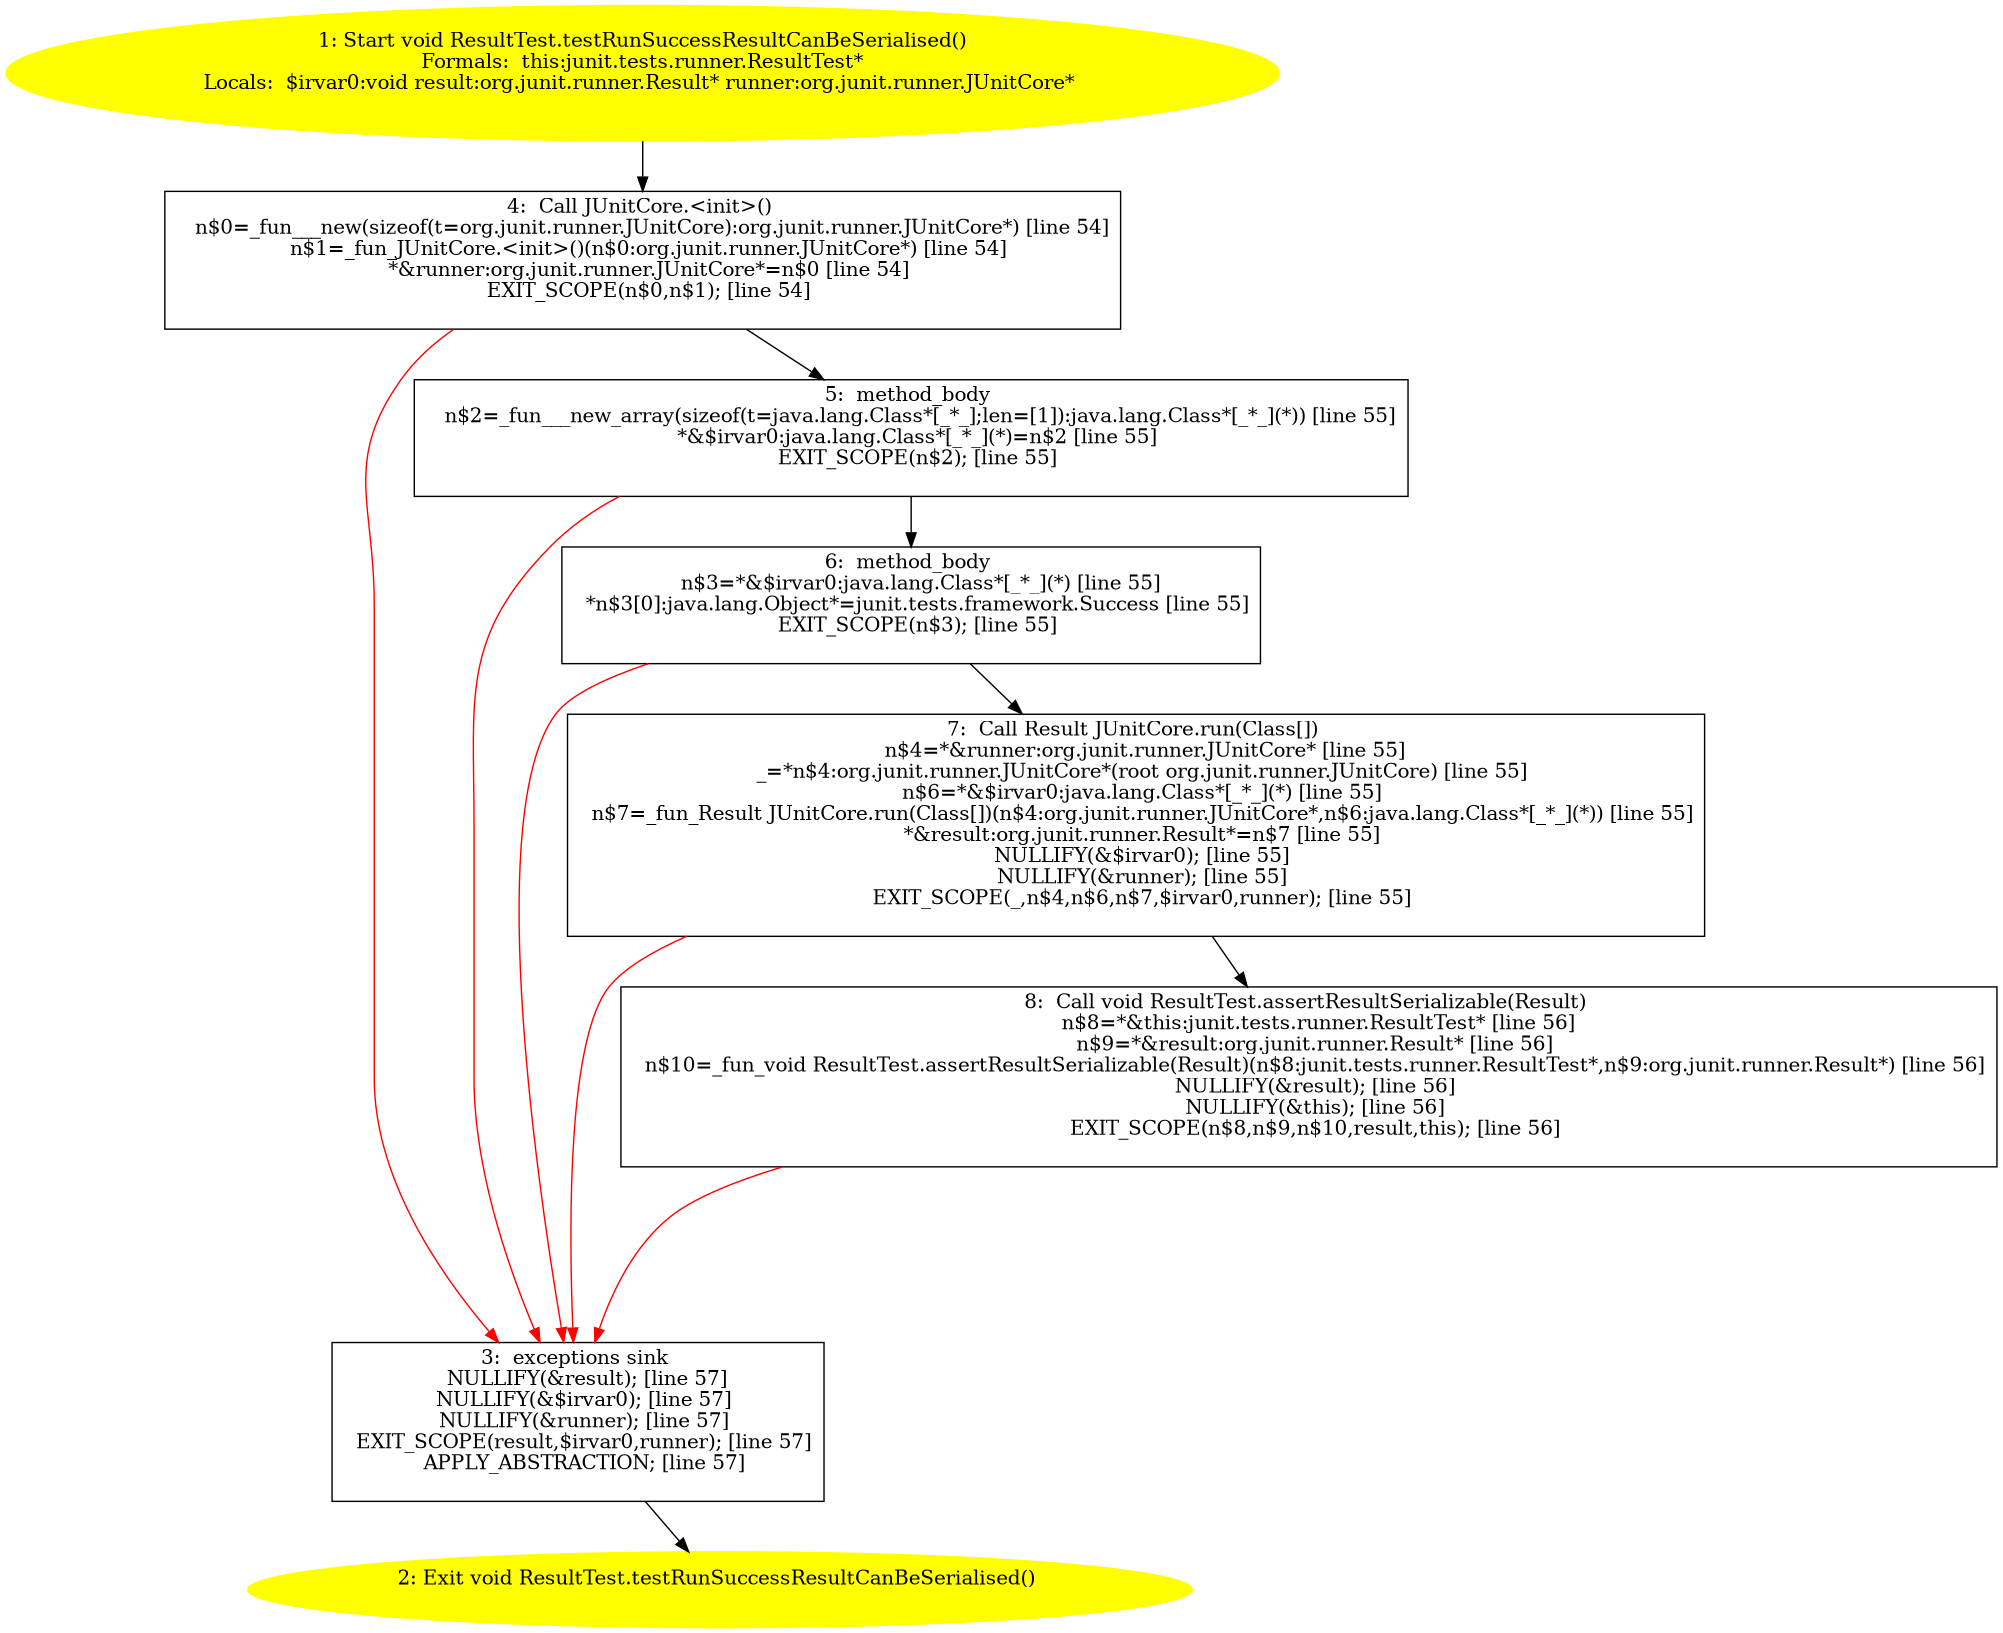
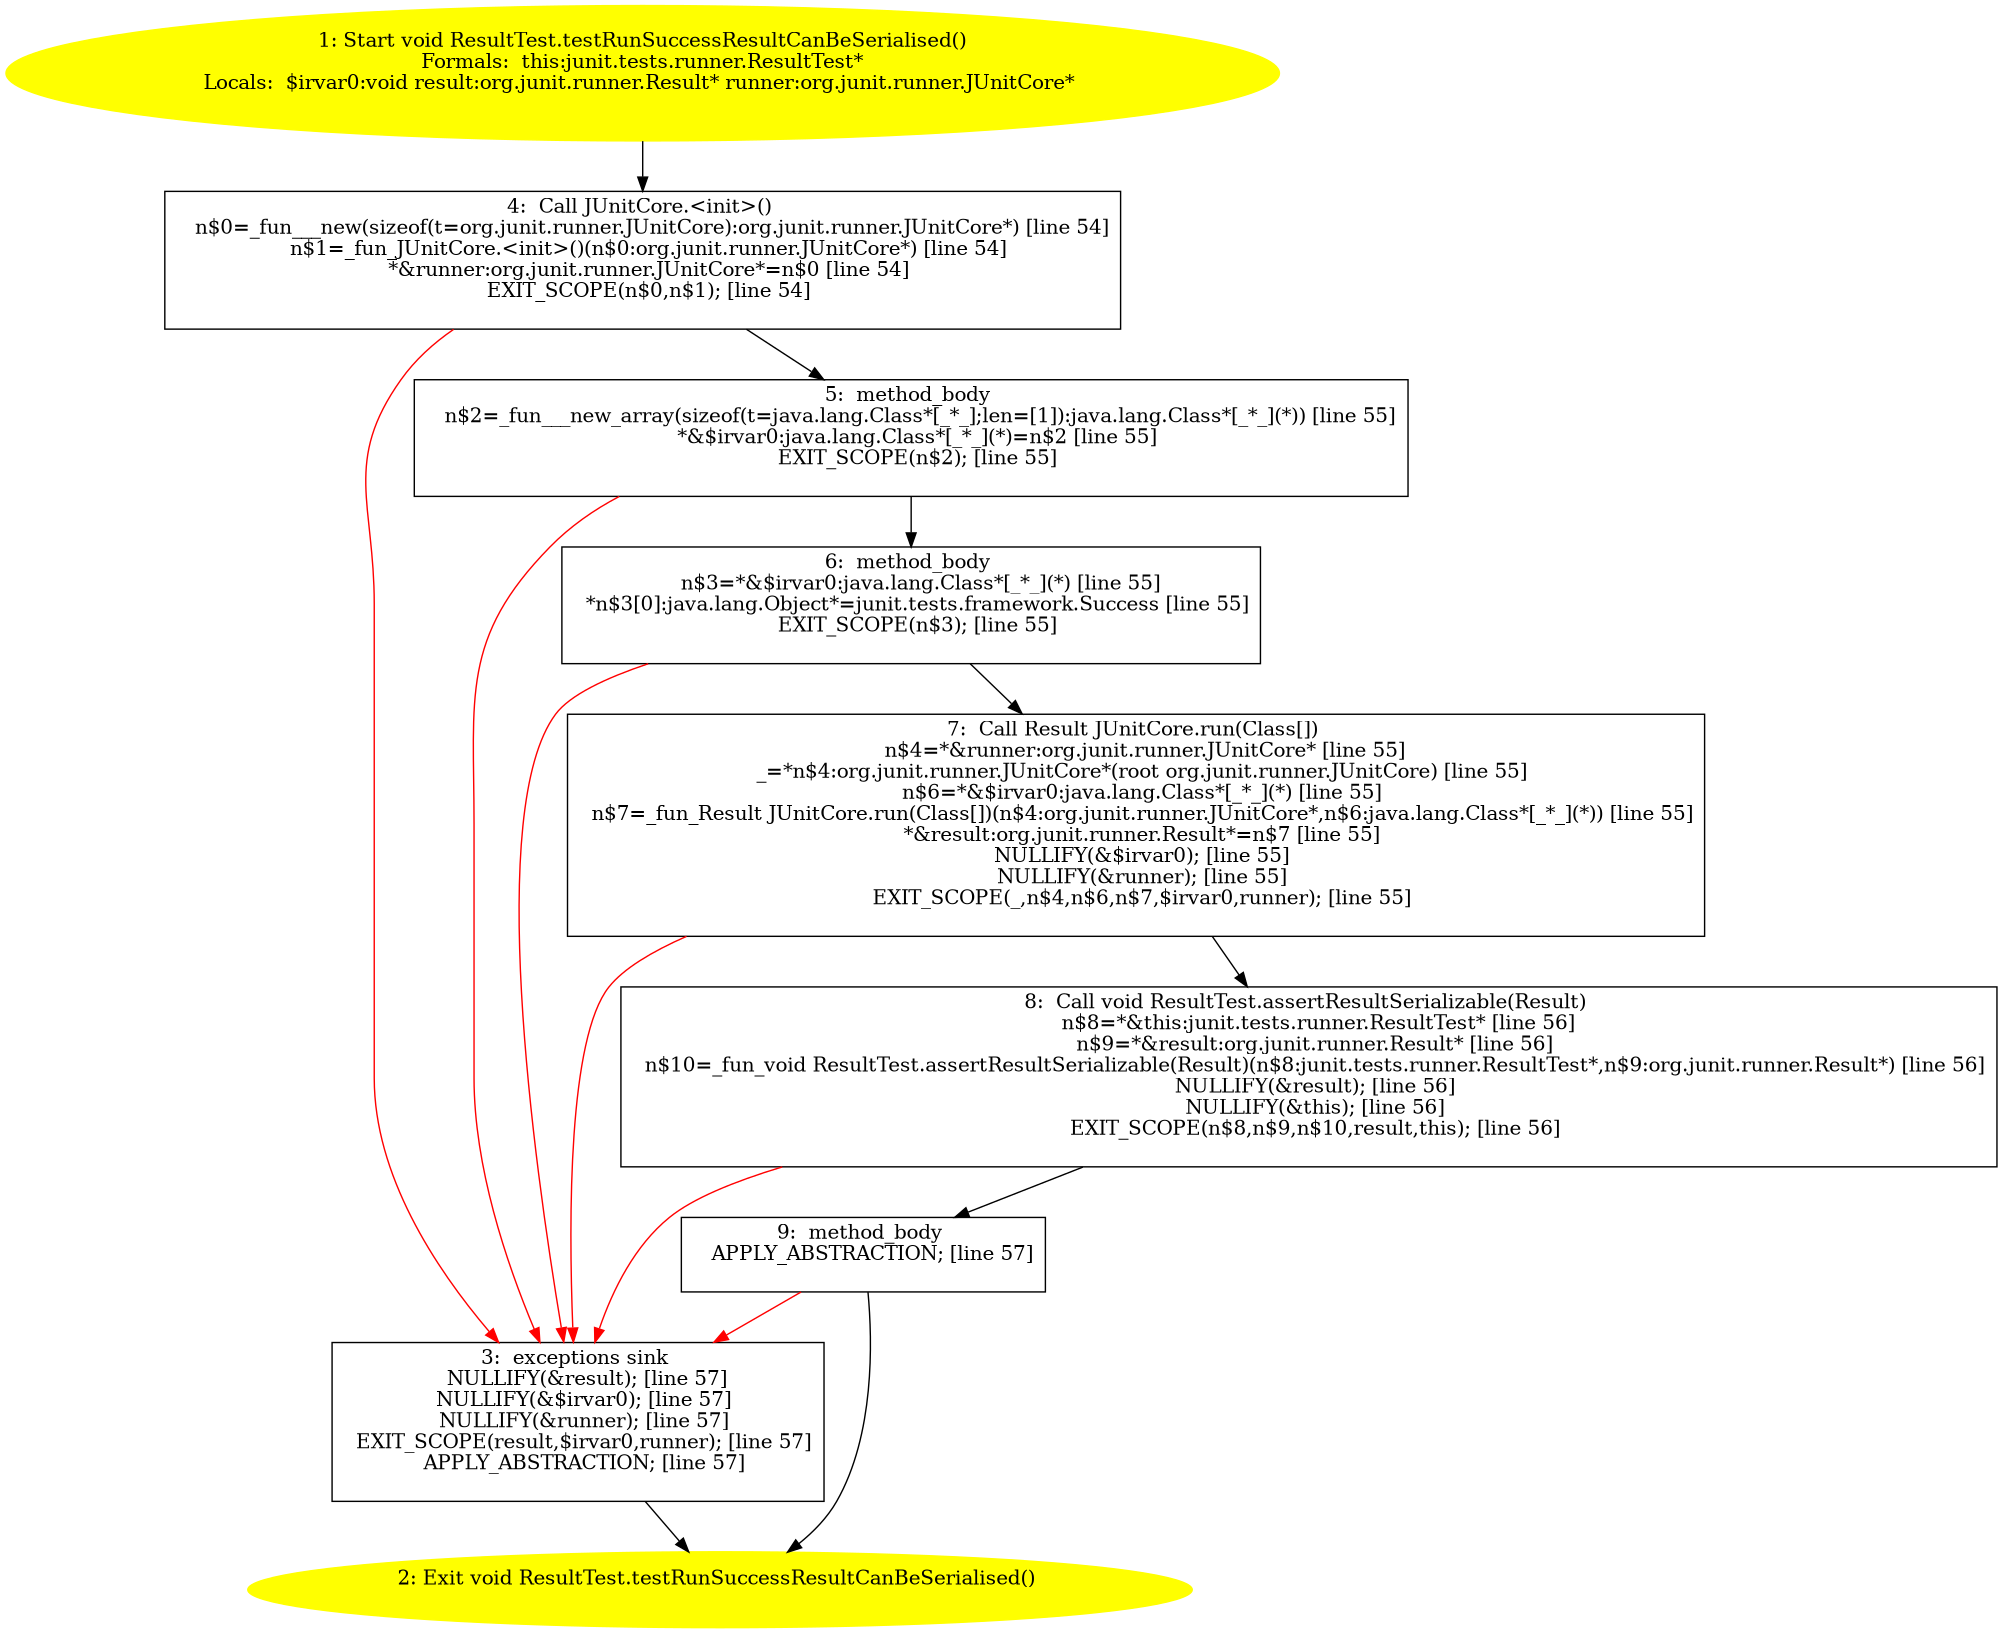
node "9:  method_body APPLY_ABSTRACTION; [line 57]": added
